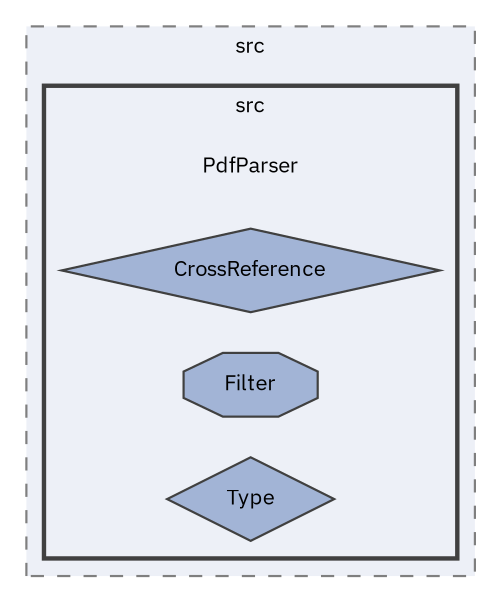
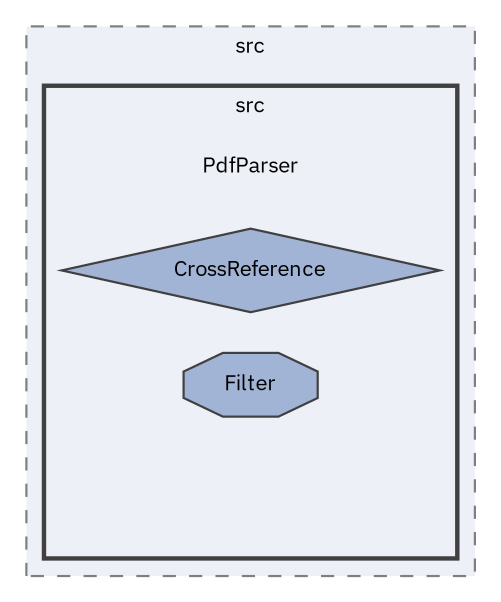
node "Type": removed
